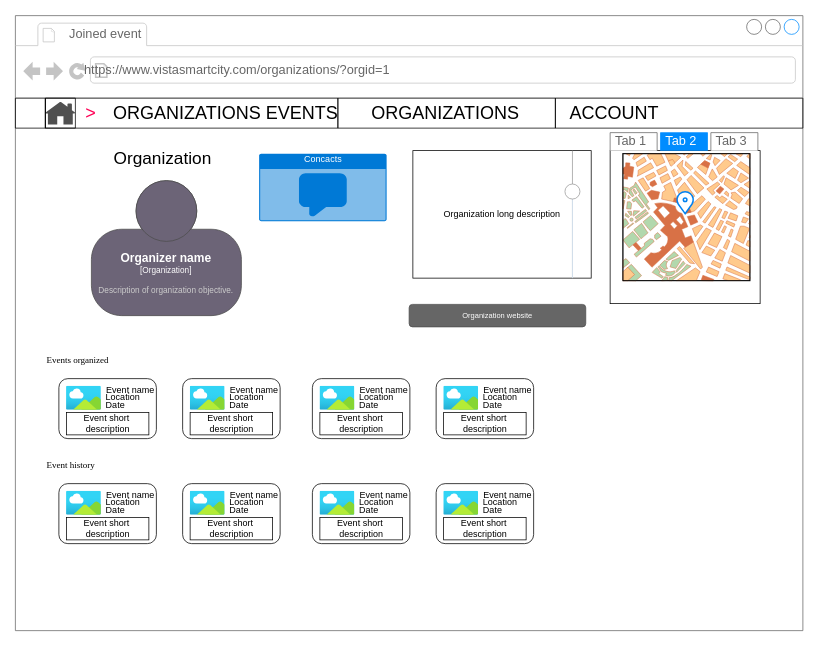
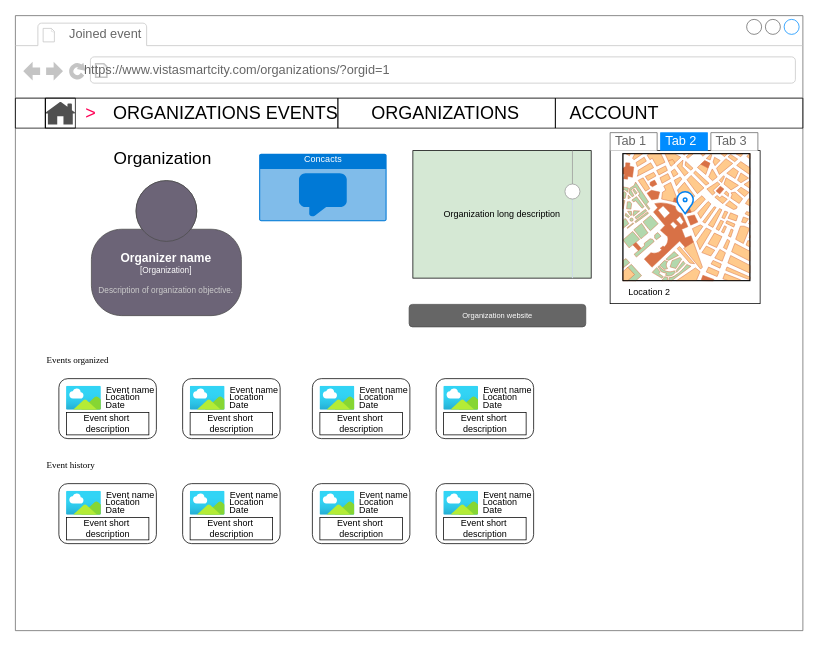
node "Organization long description": fillcolor #ffffff -> #d5e8d4
node "Location 2": added
